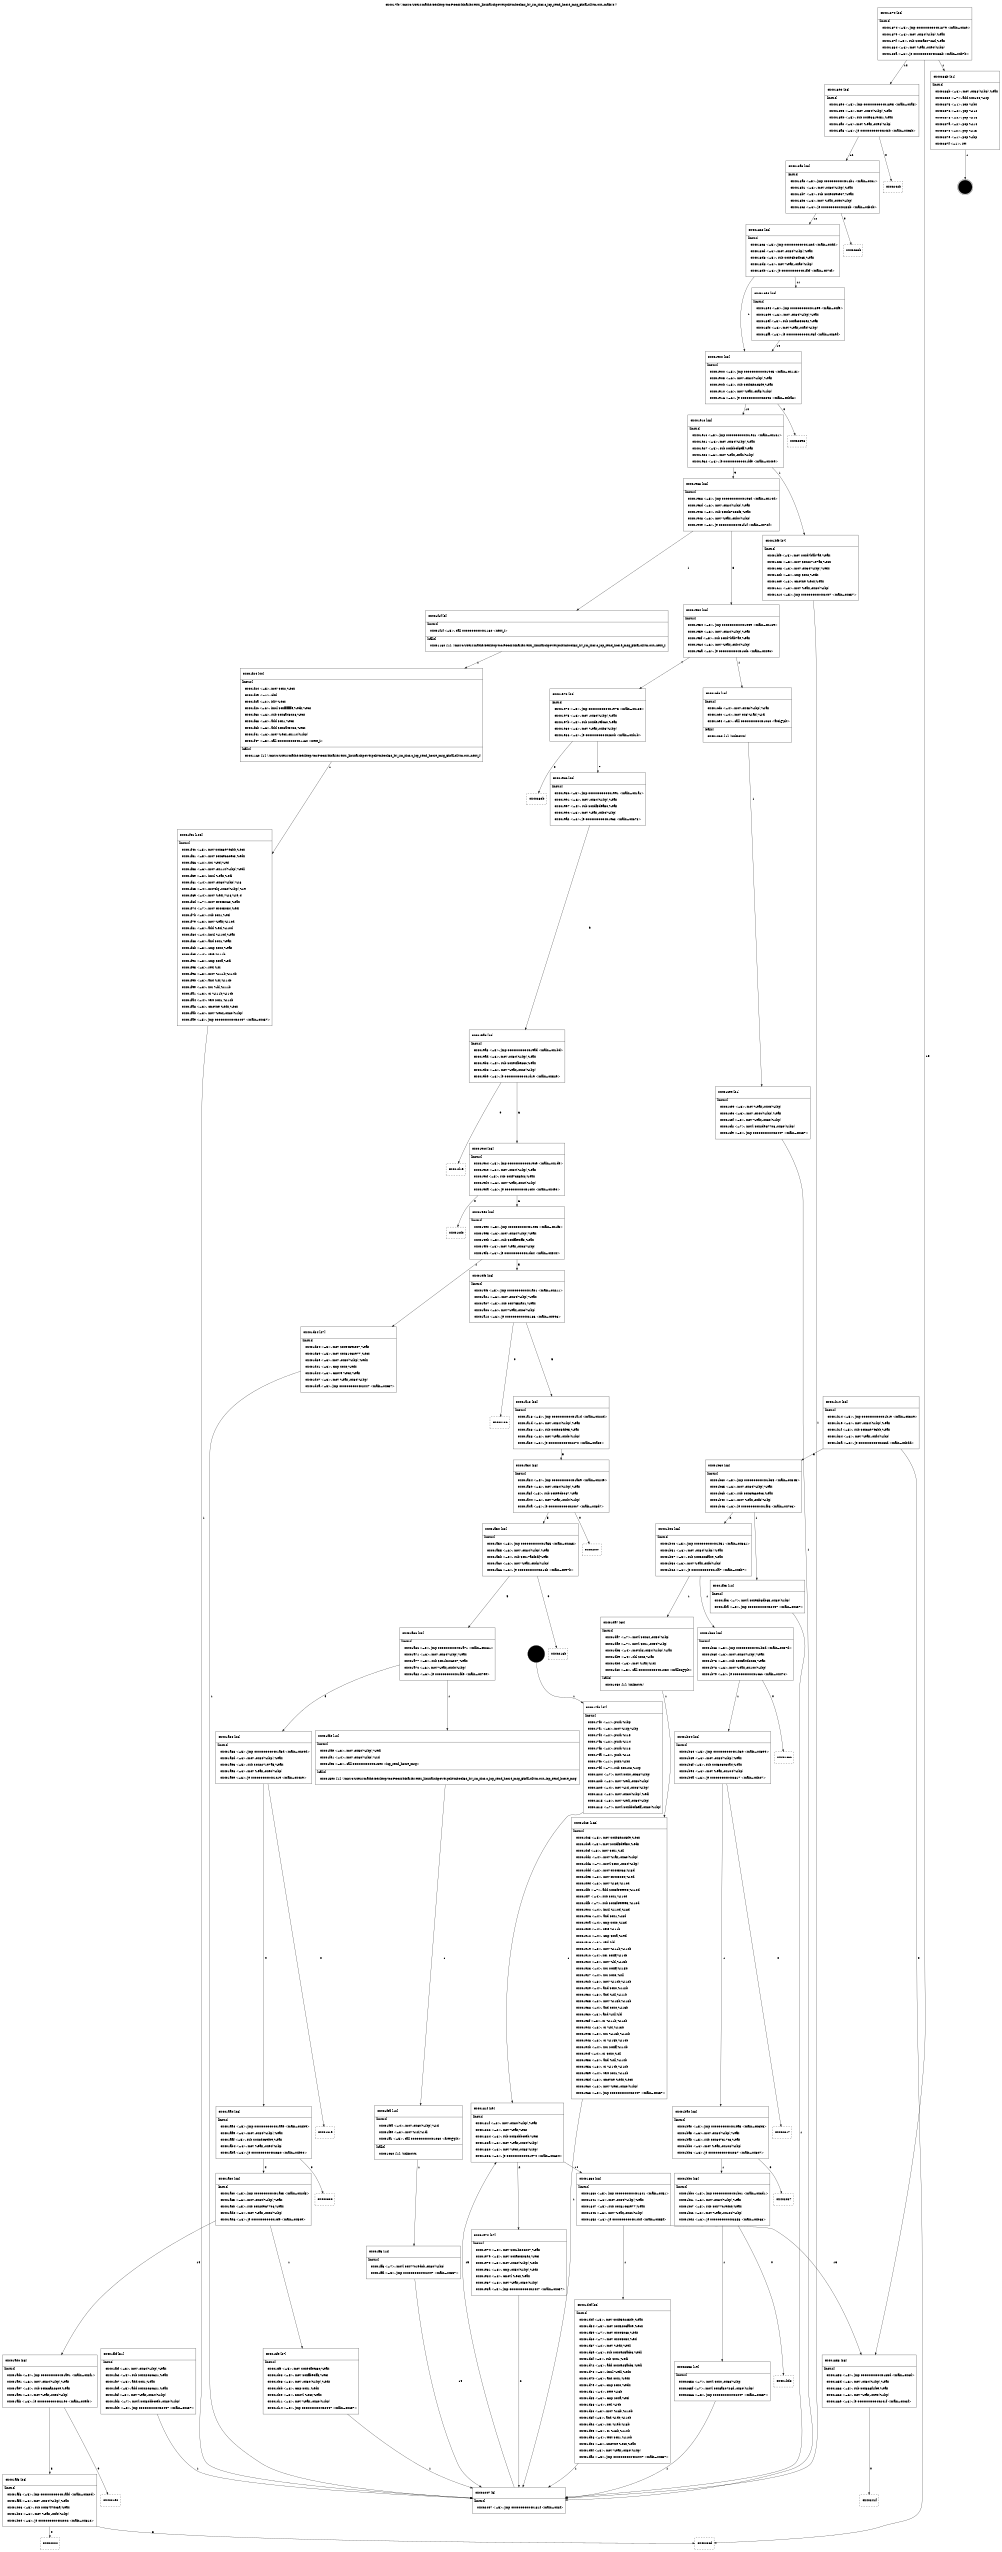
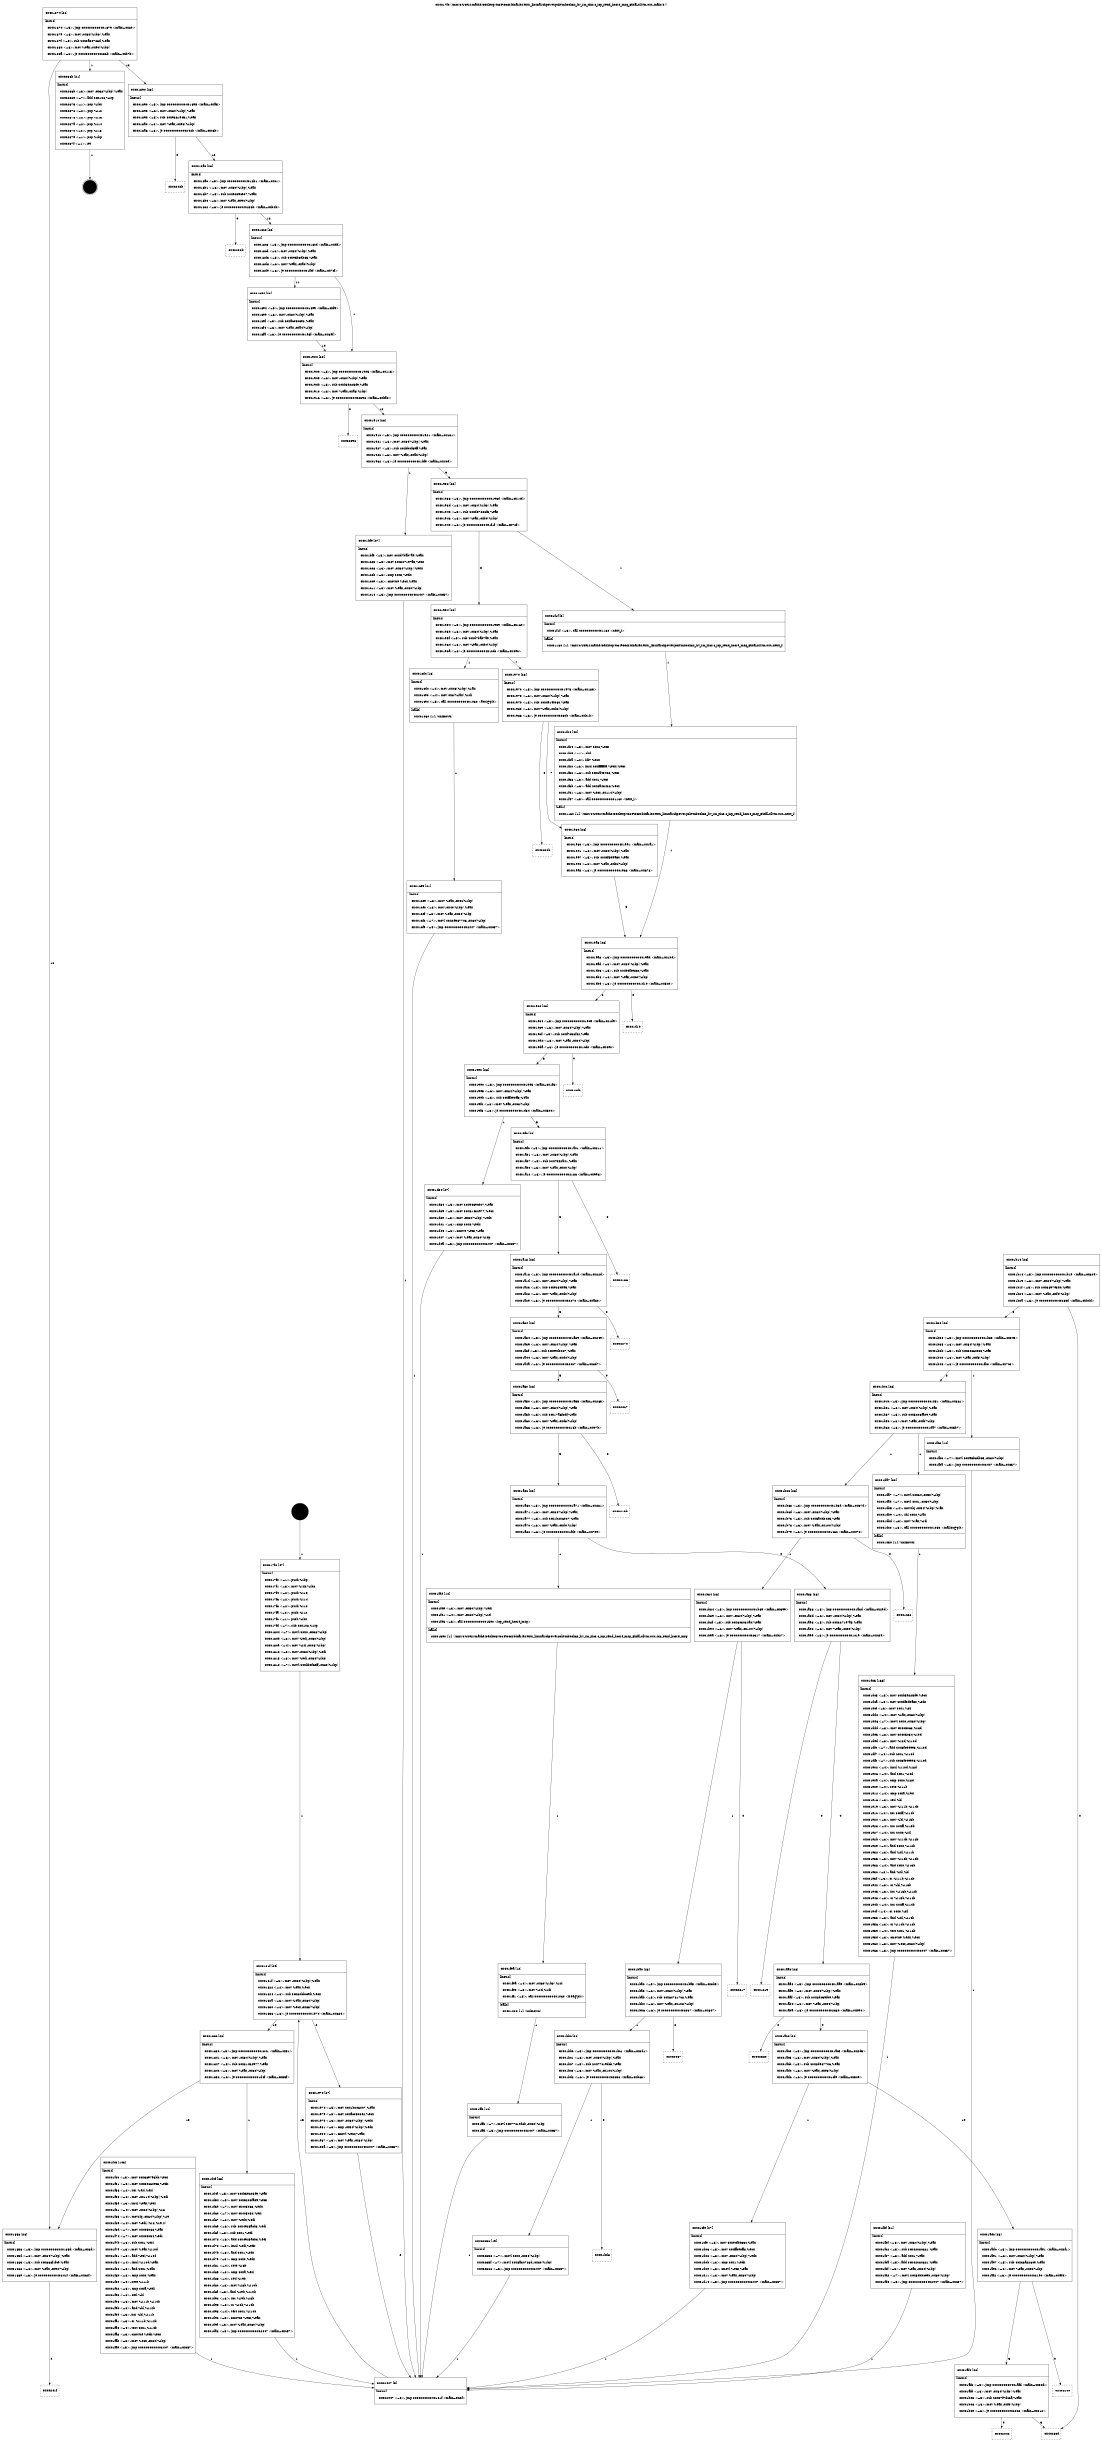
edge "0x401f24 [40]" -> "0x401f4c [103]": now "0x401f24 [40]" -> "0x4019a8 [28]"
node "0x402270": added
edge "0x401ff6 [12]" -> "0x402447 [5]": label " 14" -> " 1"
